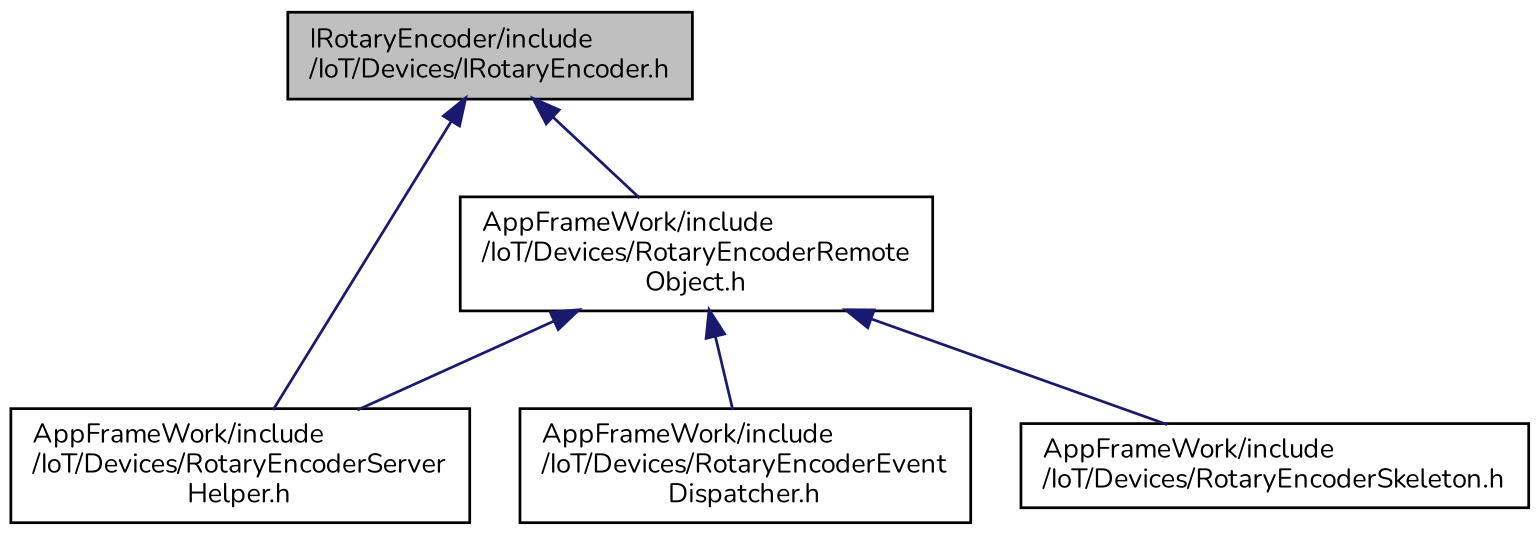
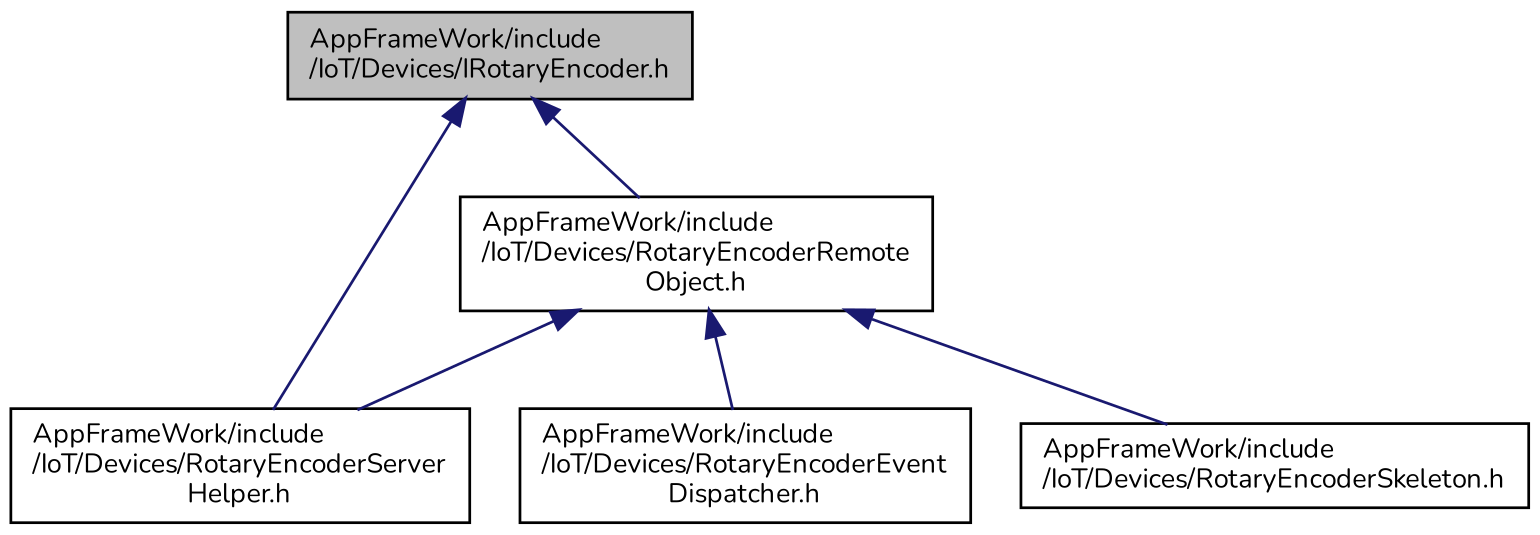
node "IRotaryEncoder/include /IoT/Devices/IRotaryEncoder.h": label "IRotaryEncoder/include /IoT/Devices/IRotaryEncoder.h" -> "AppFrameWork/include /IoT/Devices/IRotaryEncoder.h"
